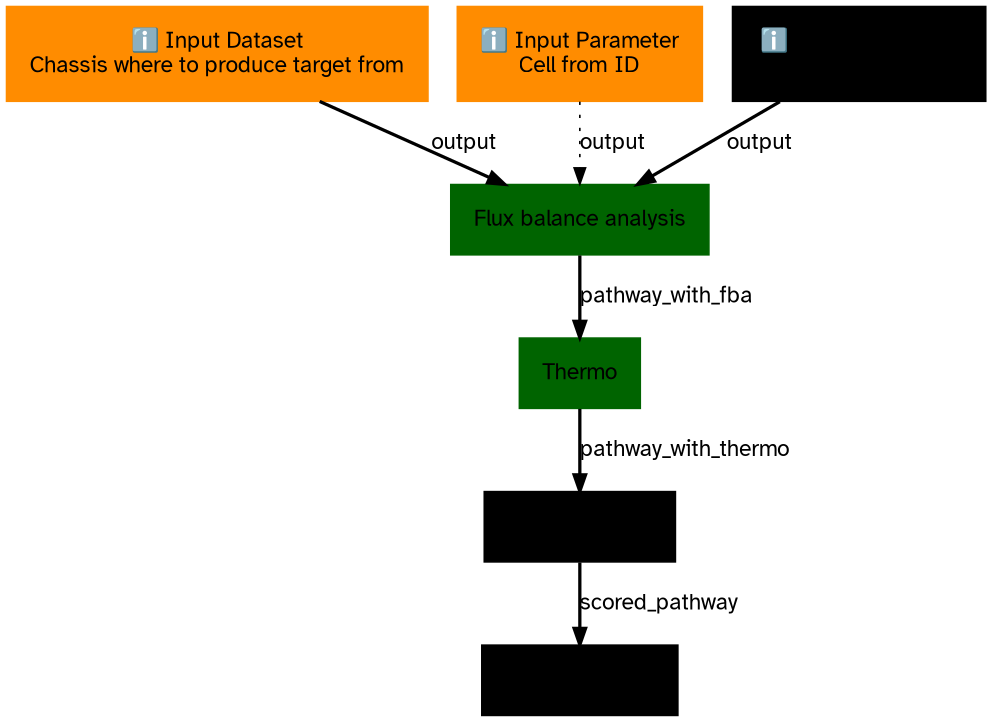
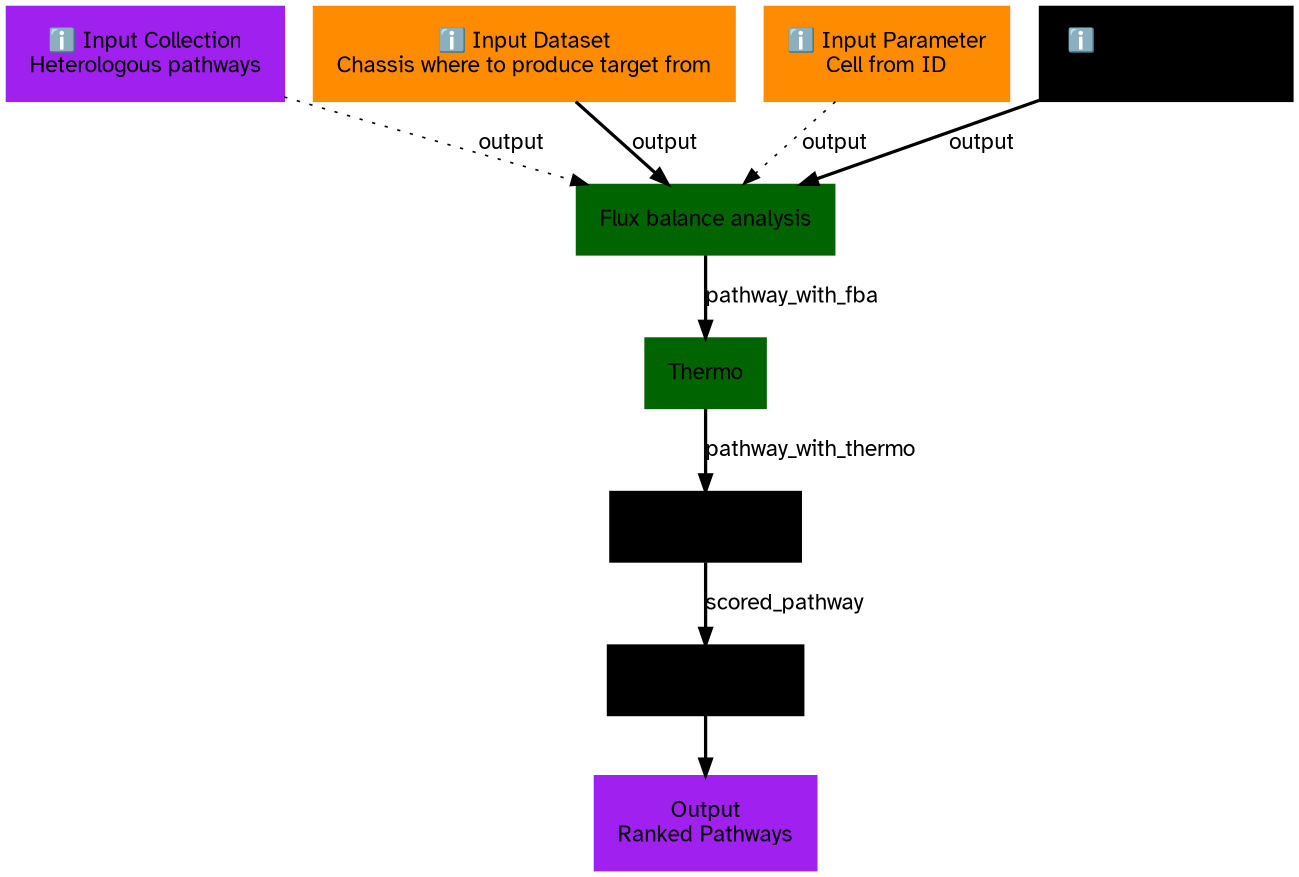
node "ℹ️ Input Collection Heterologous pathways": added
node "Output Ranked Pathways": added
